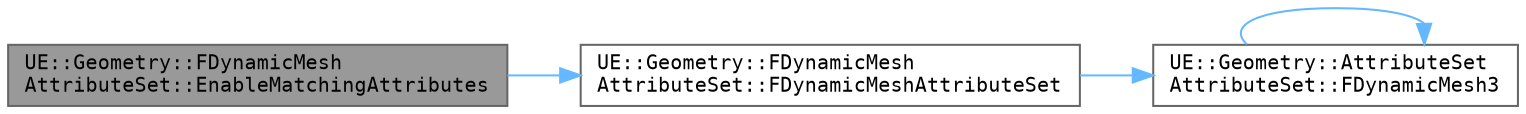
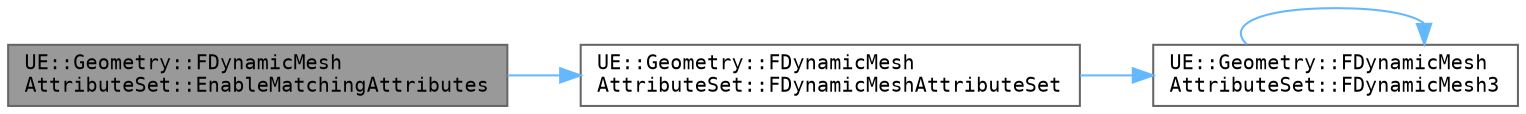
node "UE::Geometry::AttributeSet AttributeSet::FDynamicMesh3": label "UE::Geometry::AttributeSet AttributeSet::FDynamicMesh3" -> "UE::Geometry::FDynamicMesh AttributeSet::FDynamicMesh3"
